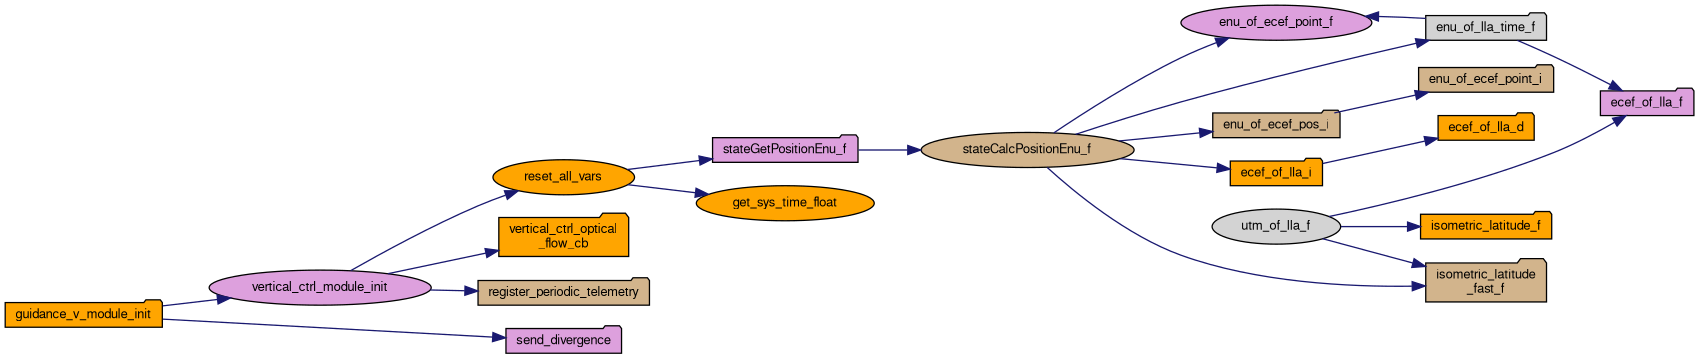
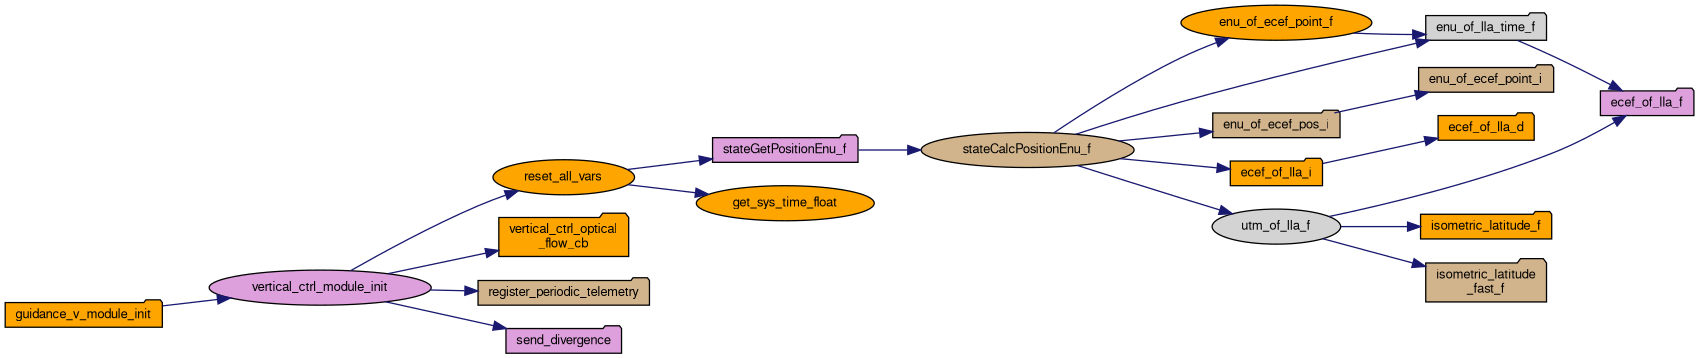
edge "enu_of_lla_time_f" -> "enu_of_ecef_point_f": reversed
node "enu_of_ecef_point_f": fillcolor plum -> orange
edge "stateCalcPositionEnu_f" -> "isometric_latitude _fast_f": now "stateCalcPositionEnu_f" -> "utm_of_lla_f"
edge "guidance_v_module_init" -> "send_divergence": now "vertical_ctrl_module_init" -> "send_divergence"
